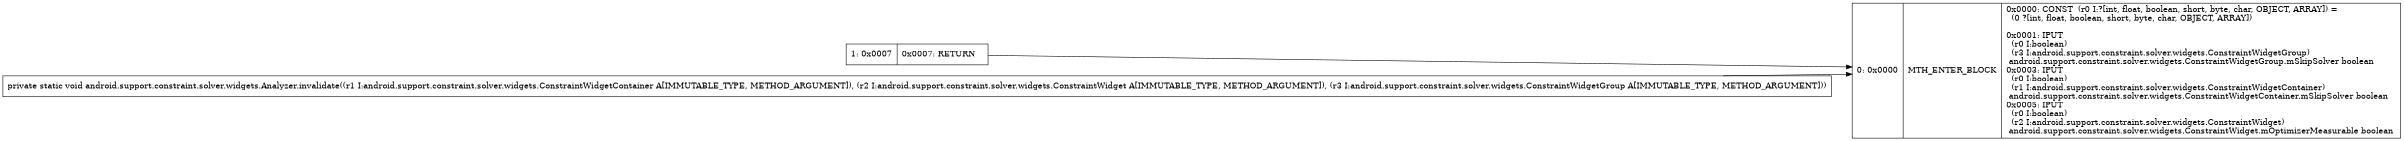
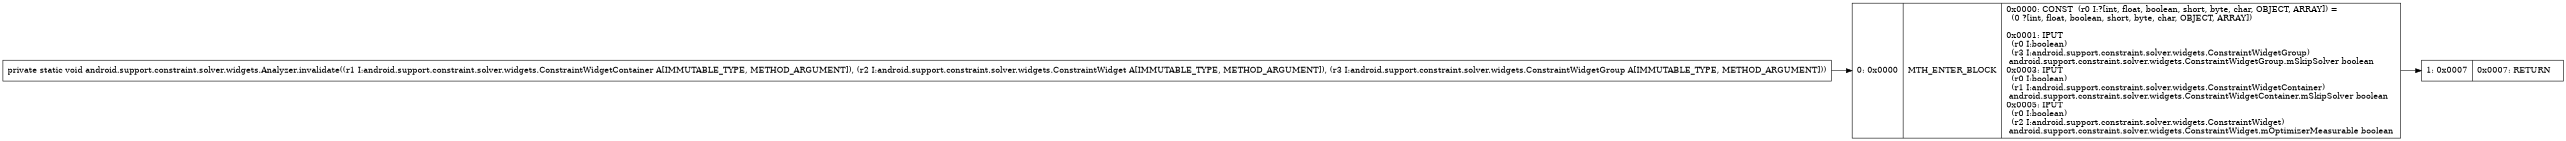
edge "1: 0x0007" -> "0: 0x0000": reversed
